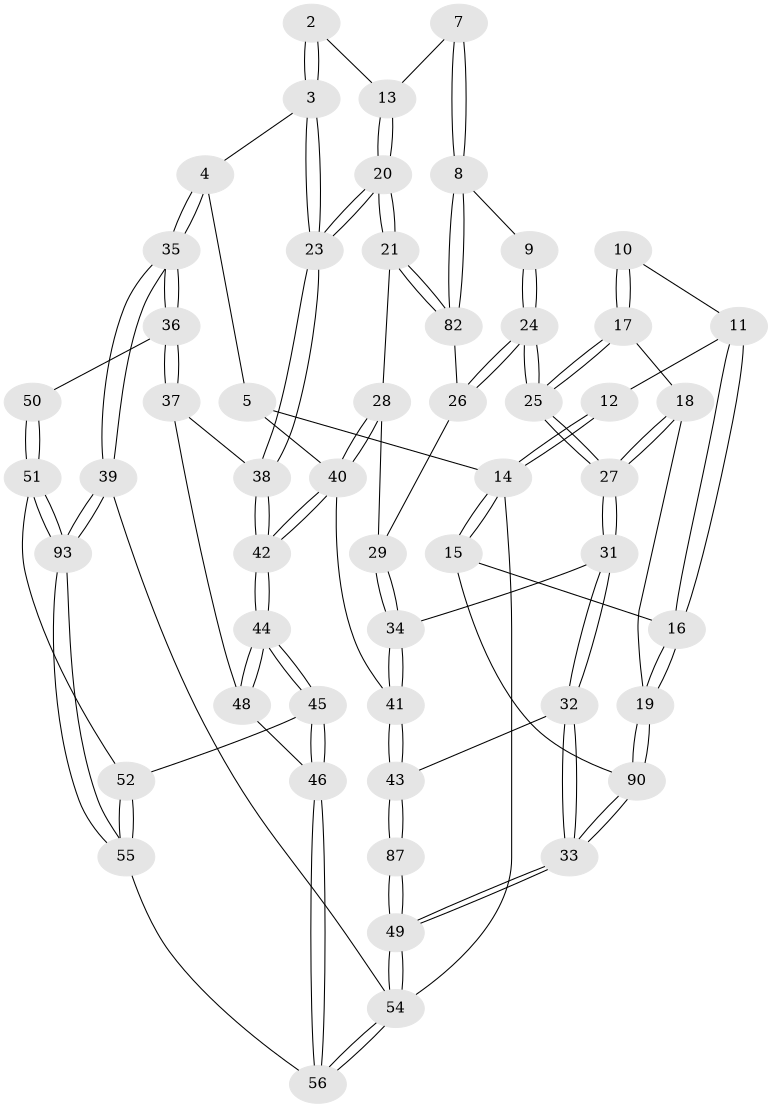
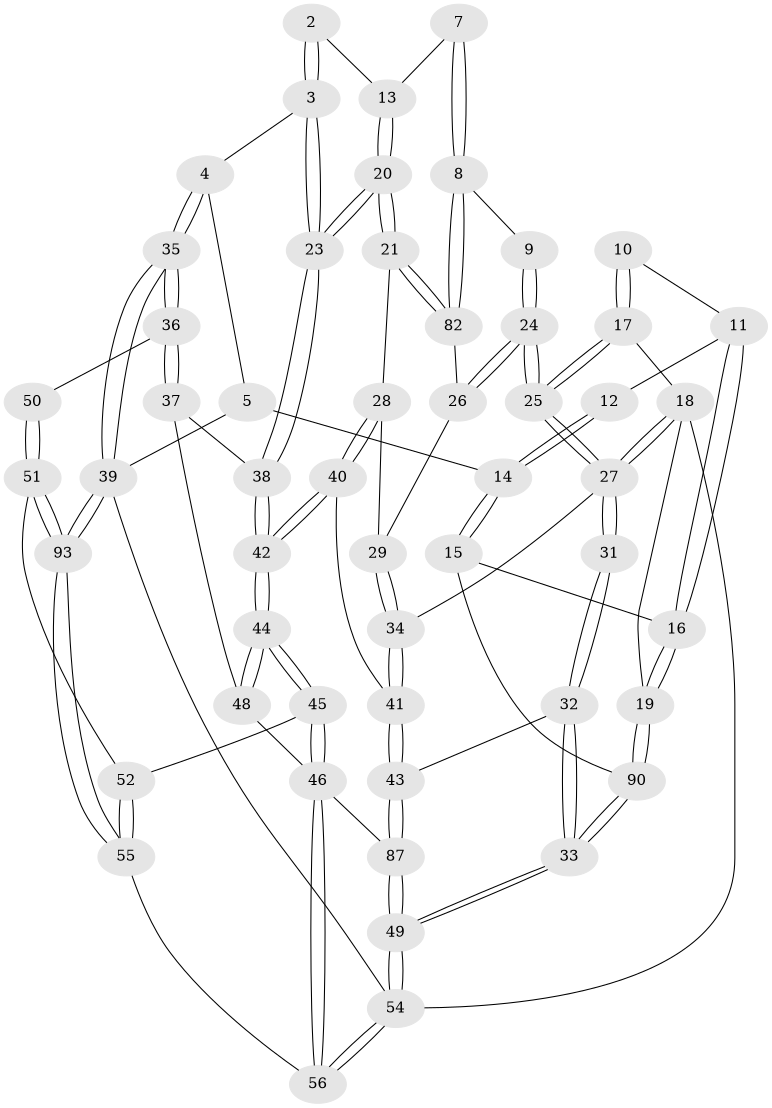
edge "5" -- "40": now "5" -- "39"
edge "31" -- "34": now "27" -- "34"
edge "14" -- "54": now "18" -- "54"
edge "46" -- "87": added
